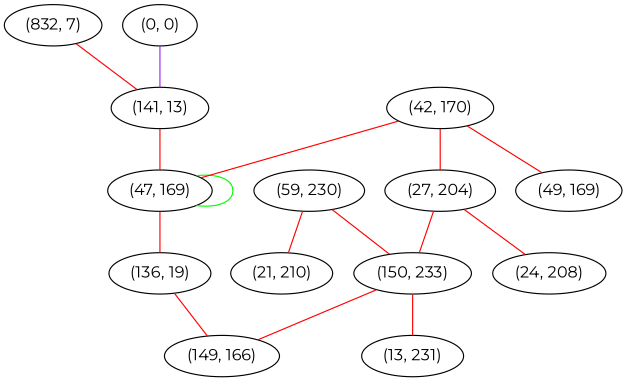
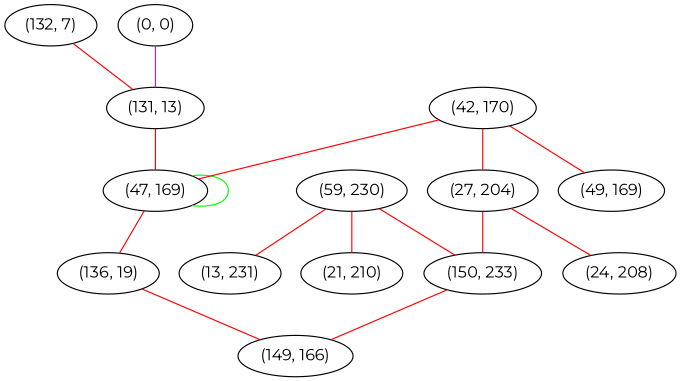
node "(832, 7)": label "(832, 7)" -> "(132, 7)"
node "(141, 13)": label "(141, 13)" -> "(131, 13)"
edge "(150, 233)" -- "(13, 231)": now "(59, 230)" -- "(13, 231)"
